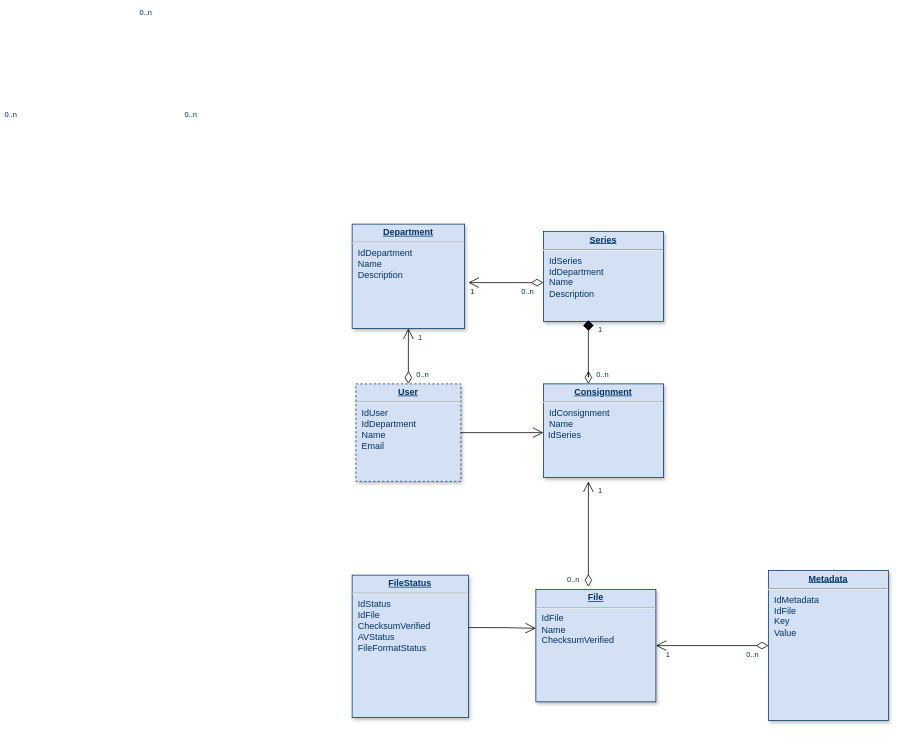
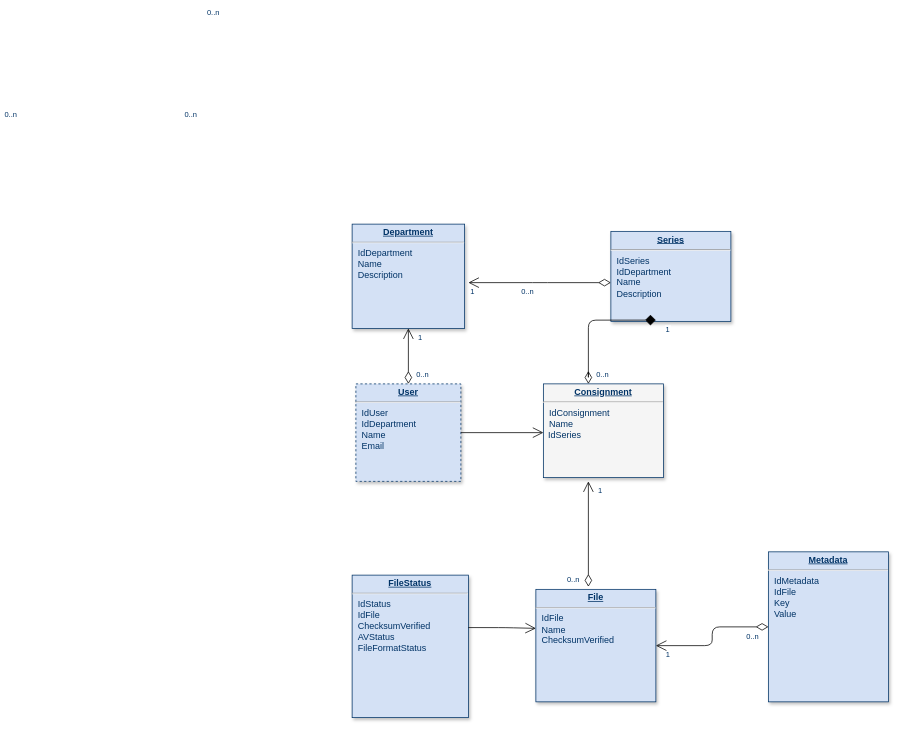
node "Series IdSeries IdDepartment Name Description": moved (603, 276) -> (671, 276)
node "Consignment IdConsignment Name IdSeries": fillcolor #d4e1f5 -> #f5f5f5
node "Metadata IdMetadata IdFile Key Value": moved (828, 645) -> (828, 627)
